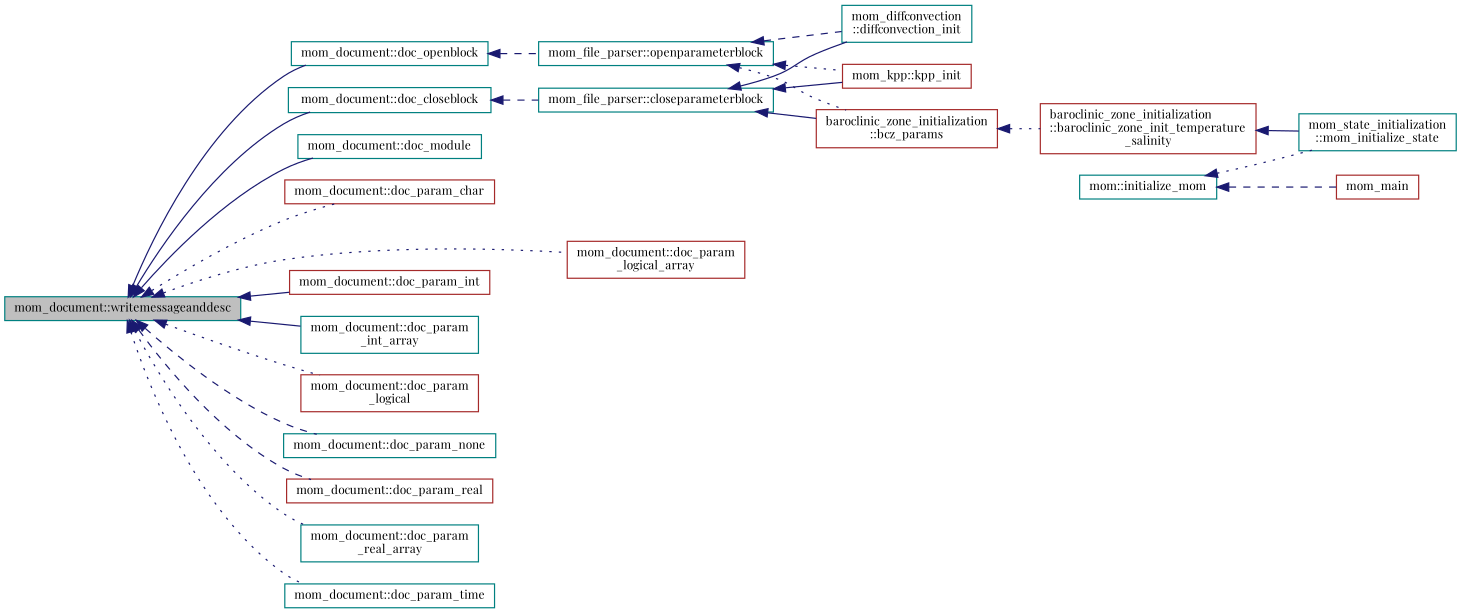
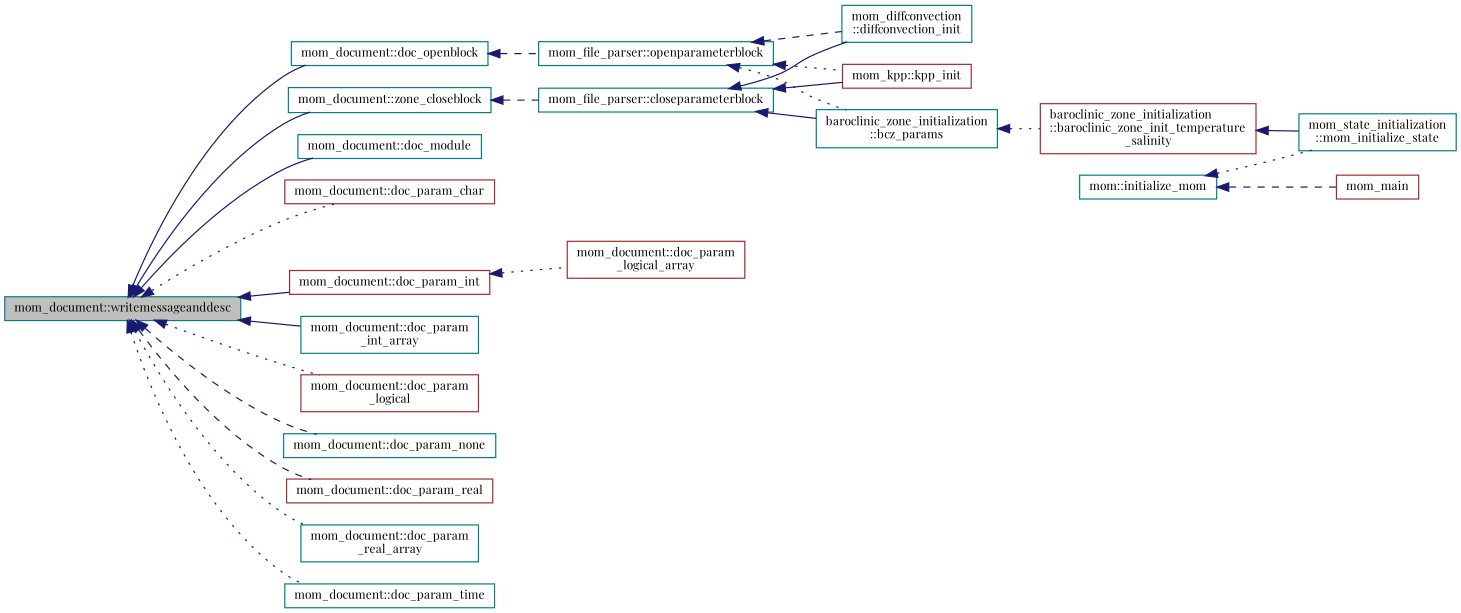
node "mom_document::doc_closeblock": label "mom_document::doc_closeblock" -> "mom_document::zone_closeblock"
node "baroclinic_zone_initialization ::bcz_params": color brown -> teal
edge "mom_document::doc_param _logical_array" -> "mom_document::writemessageanddesc": now "mom_document::doc_param _logical_array" -> "mom_document::doc_param_int"
